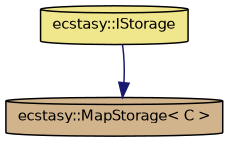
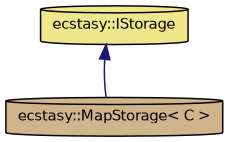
edge "ecstasy::IStorage" -> "ecstasy::MapStorage< C >": reversed
